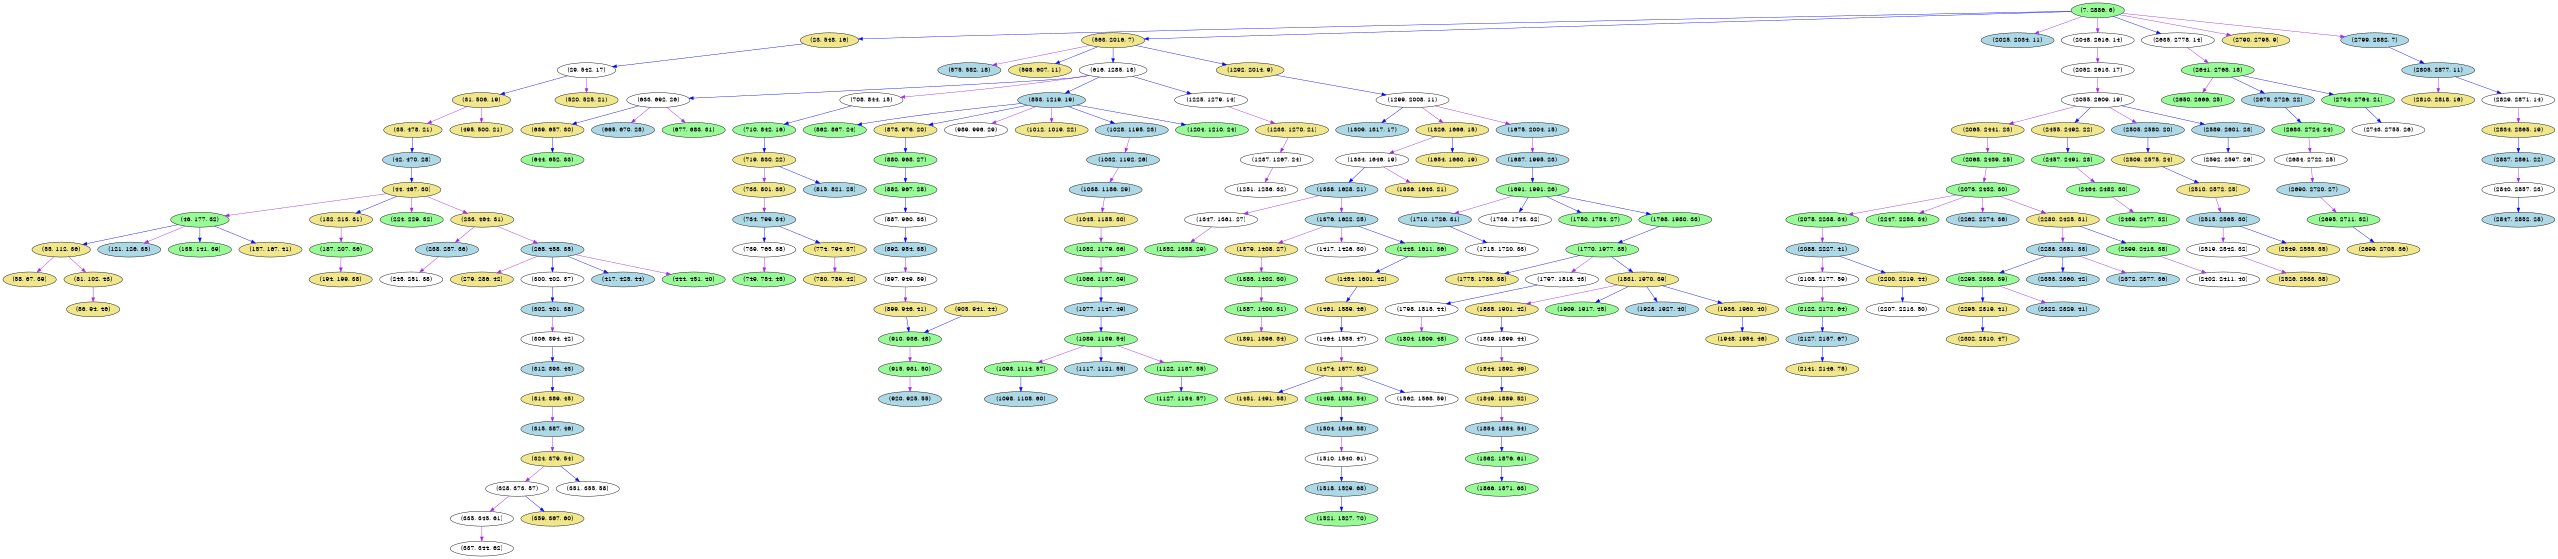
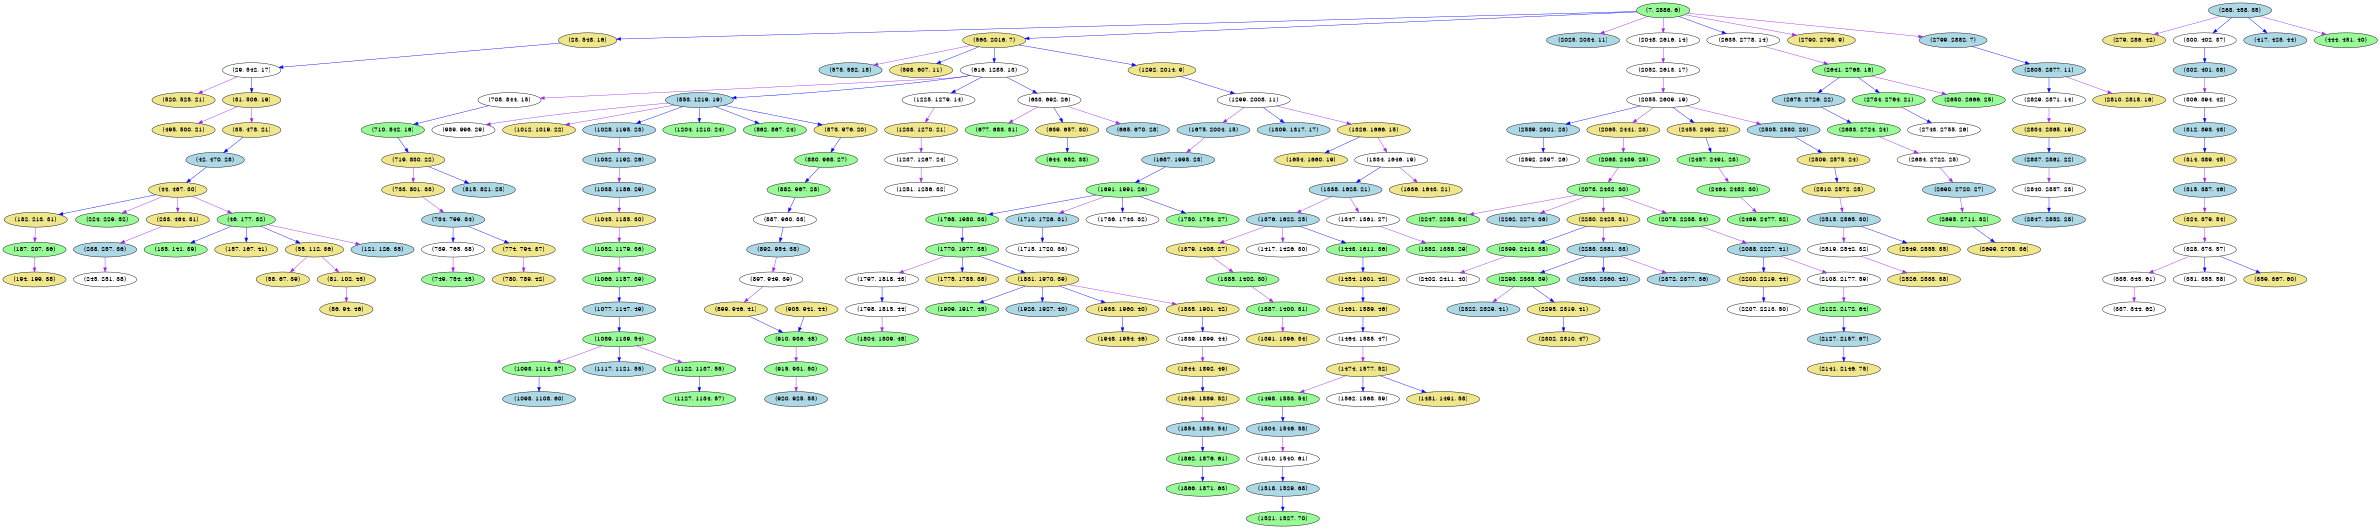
edge "(233, 464, 31)" -> "(268, 458, 35)": removed
edge "(324, 379, 54)" -> "(351, 355, 58)": now "(328, 373, 57)" -> "(351, 355, 58)"
